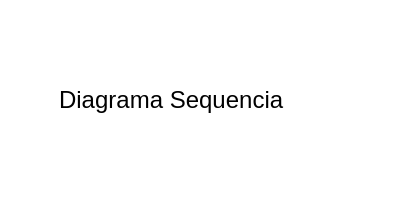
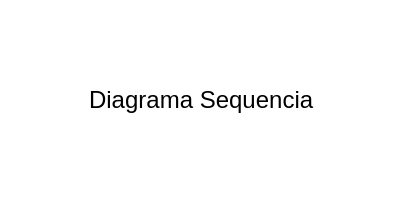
node "Diagrama Sequencia": moved (171, 101) -> (201, 101)
